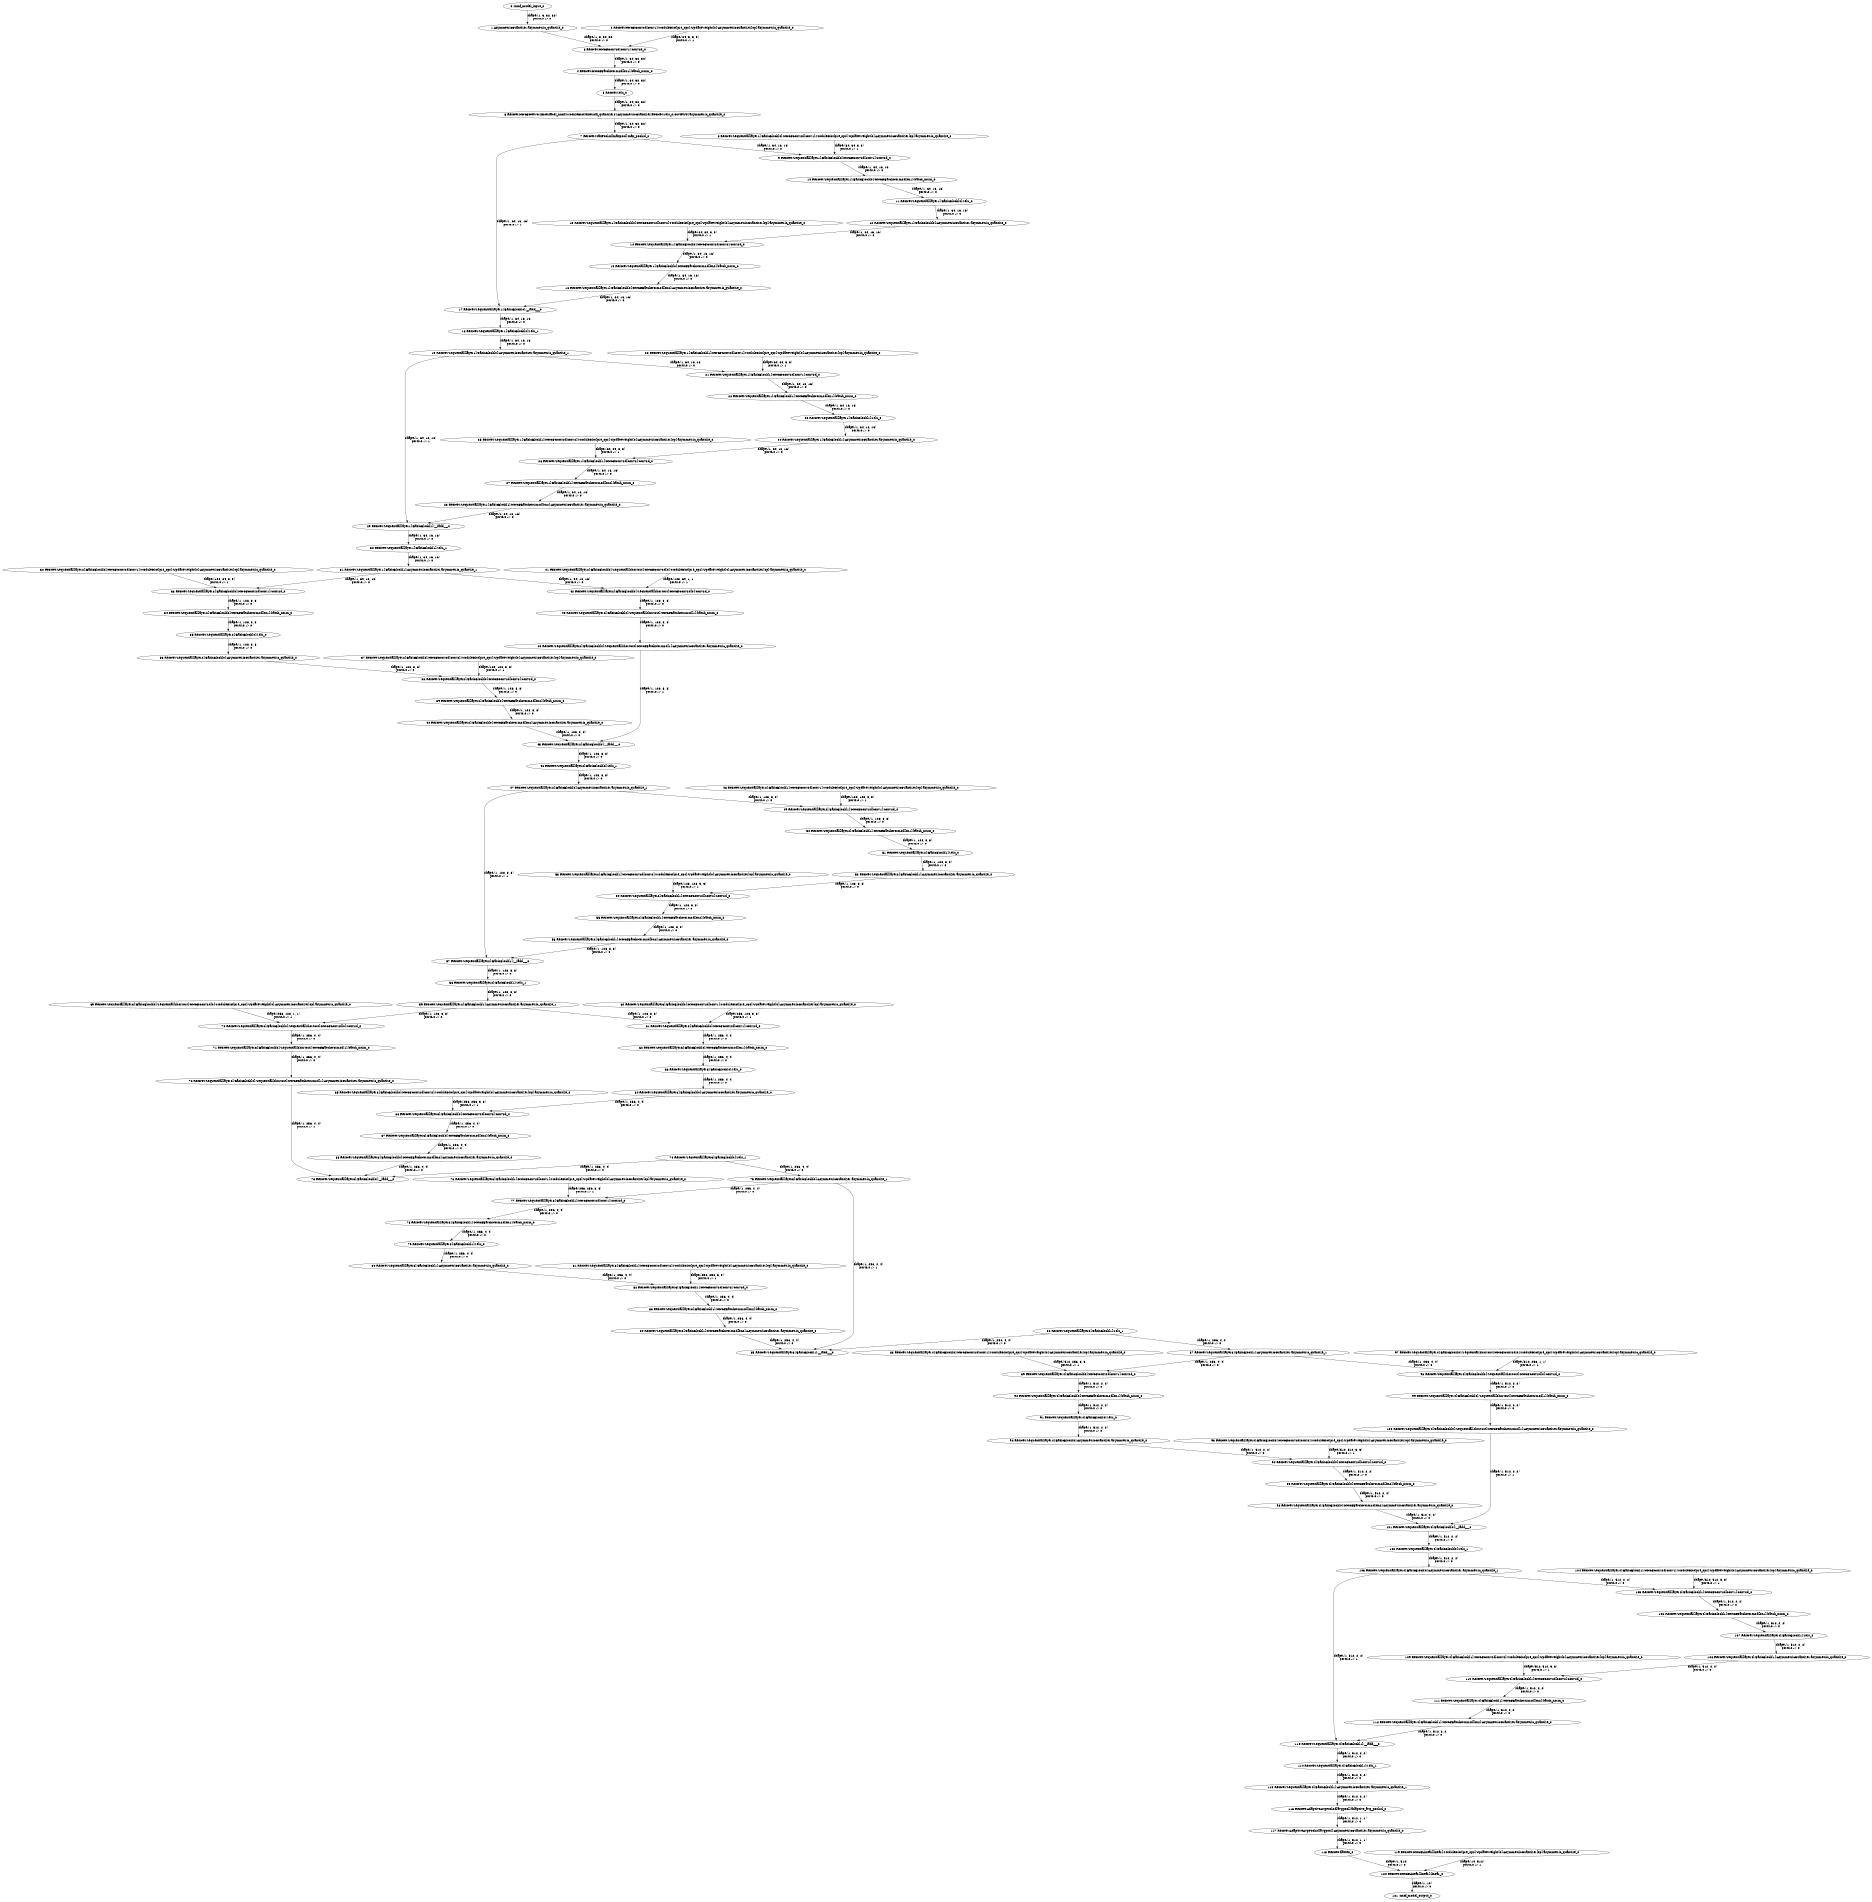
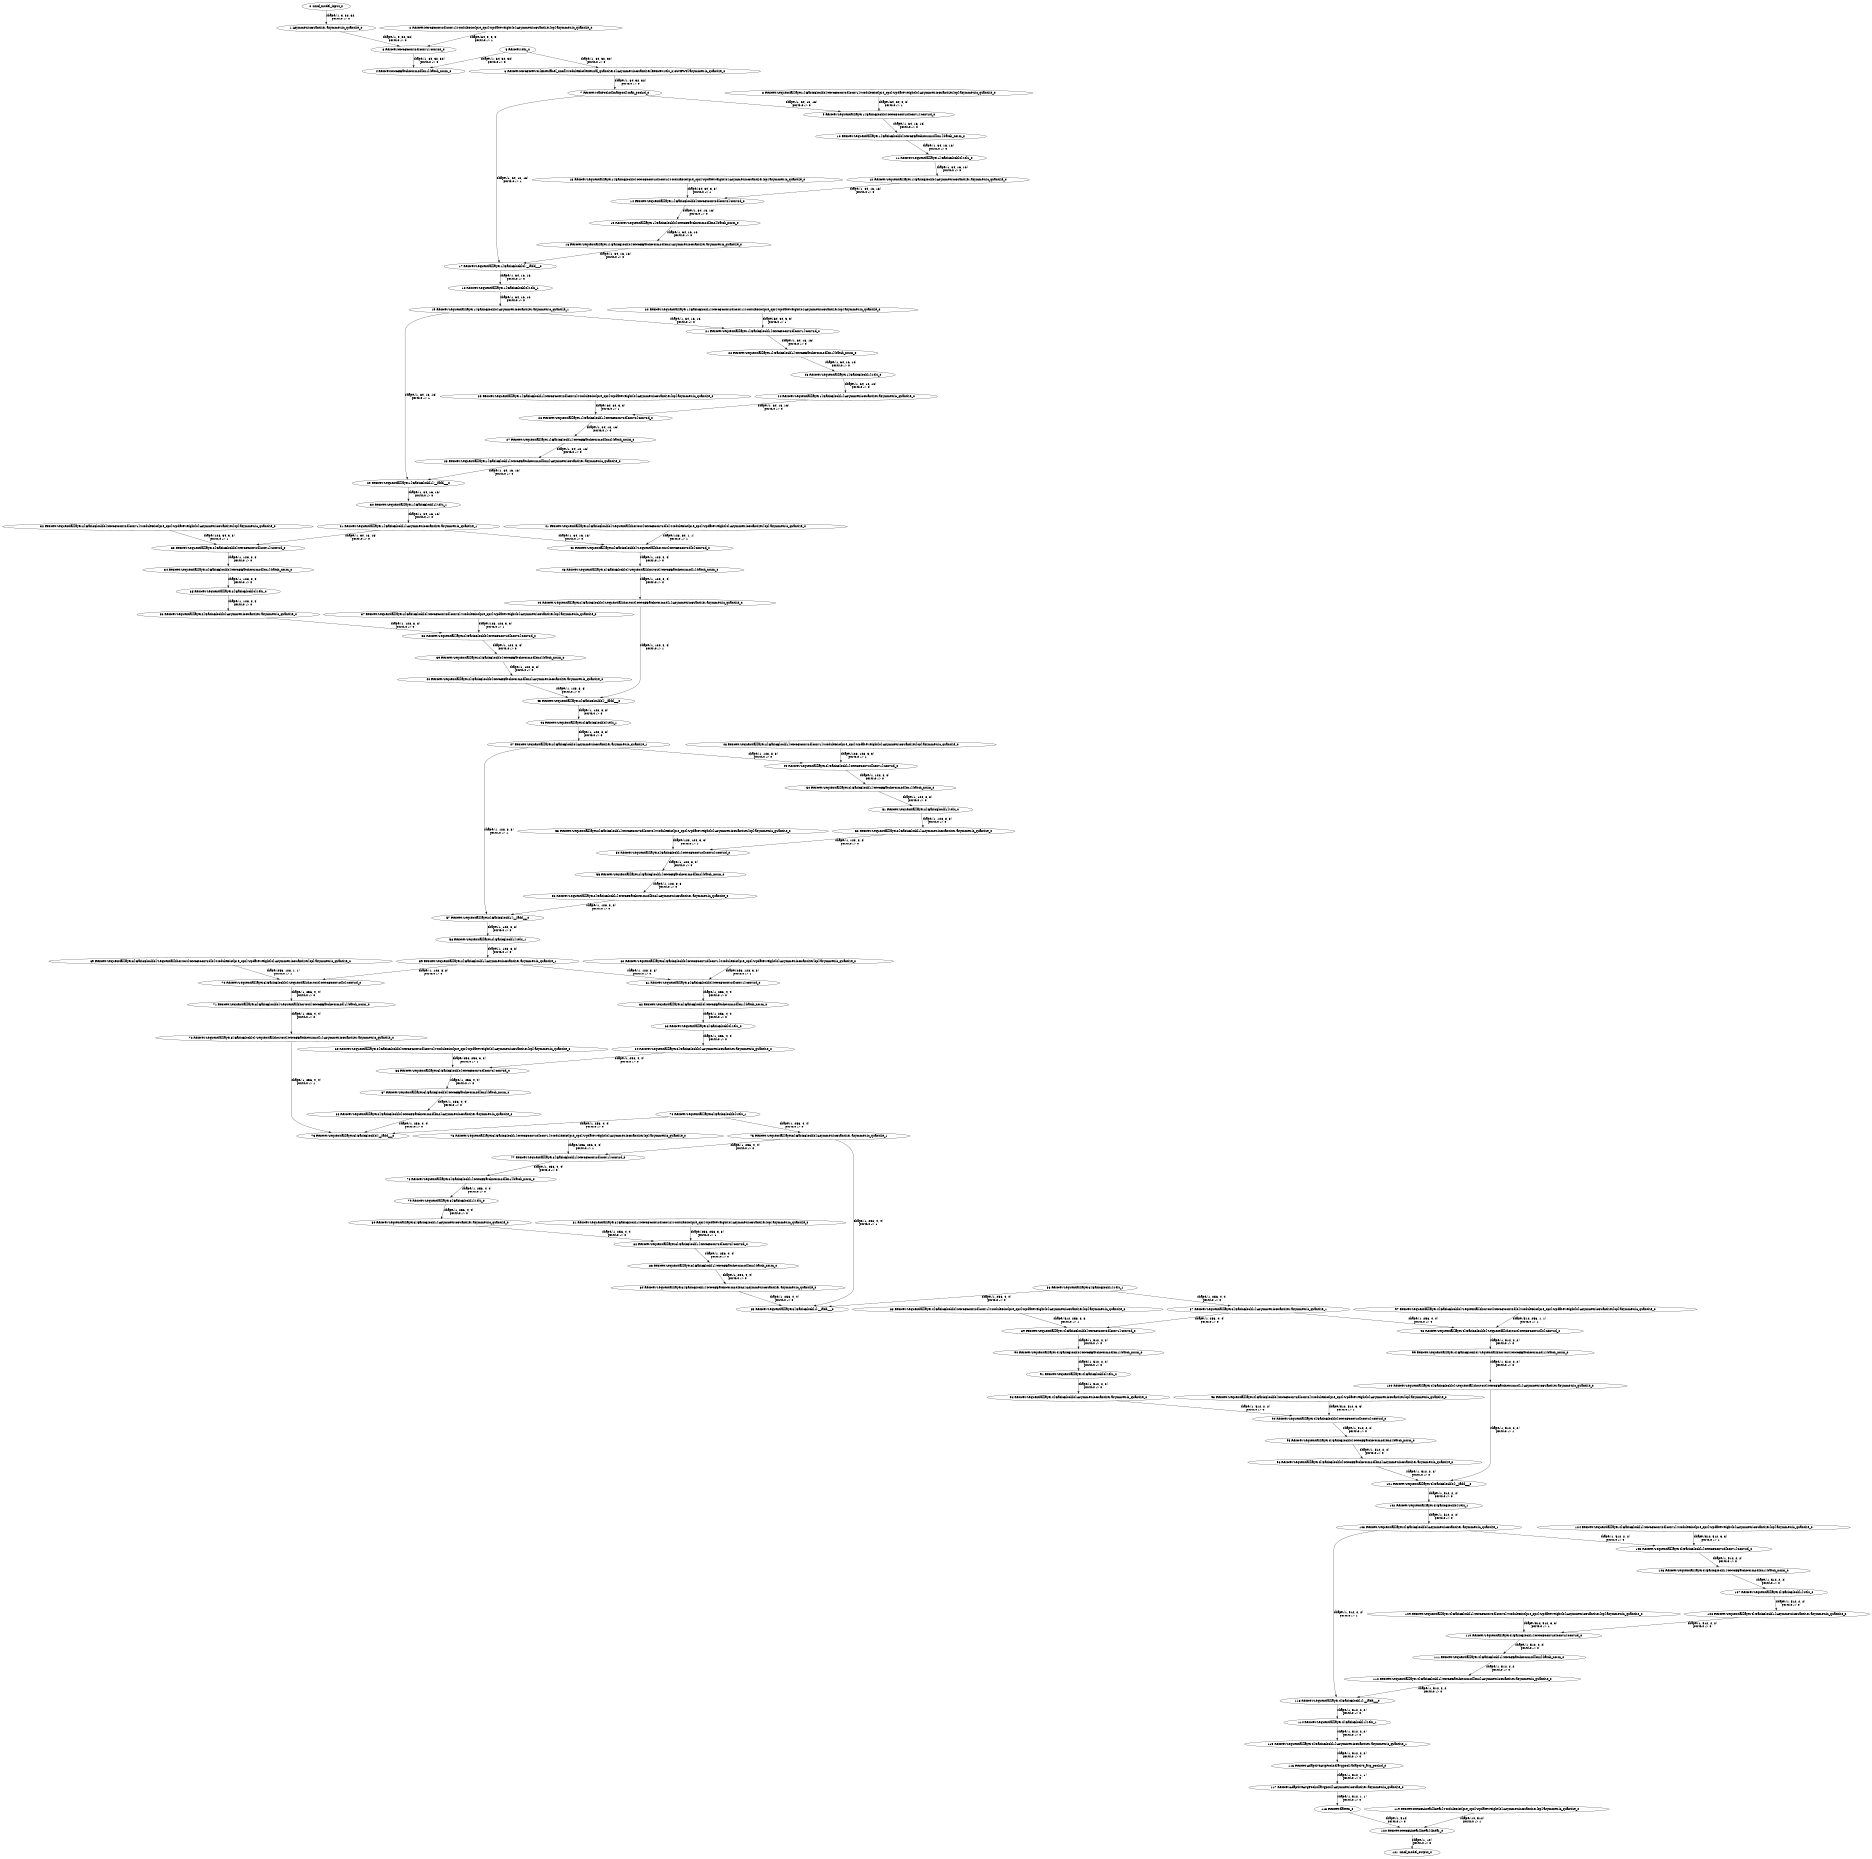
edge "4 ResNet/NNCFBatchNorm2d[bn1]/batch_norm_0" -> "5 ResNet/relu_0": reversed
